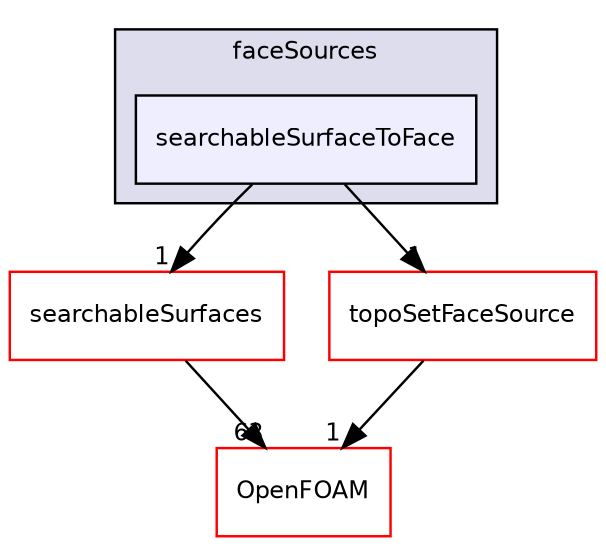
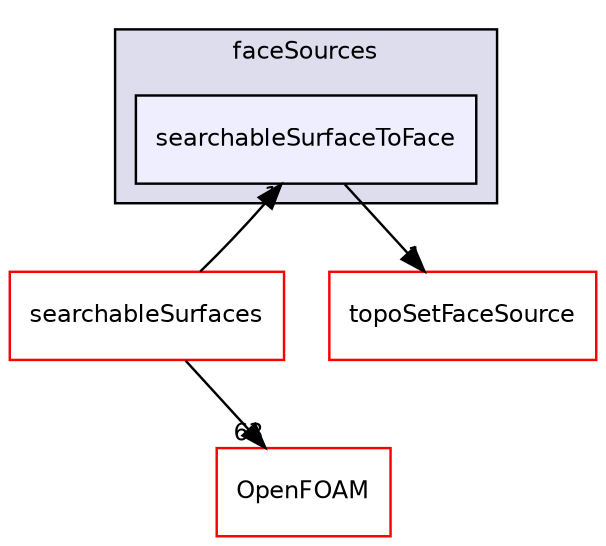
edge "searchableSurfaceToFace" -> "searchableSurfaces": reversed
edge "topoSetFaceSource" -> "OpenFOAM": removed
